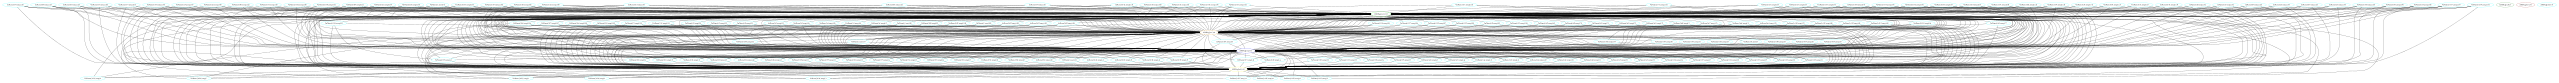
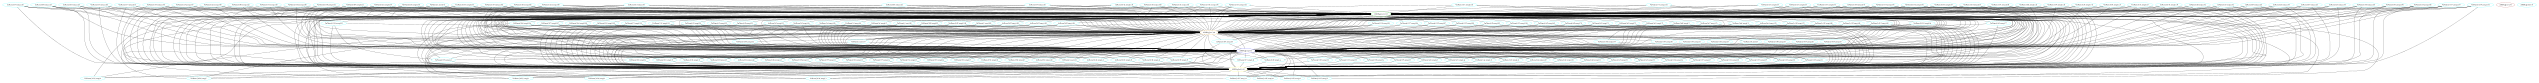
node "ASMReg('edi').5": removed
